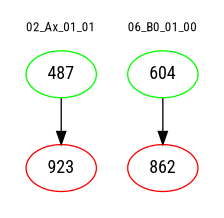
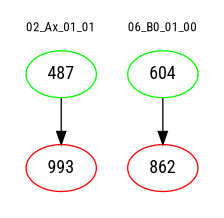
node "923": label "923" -> "993"
